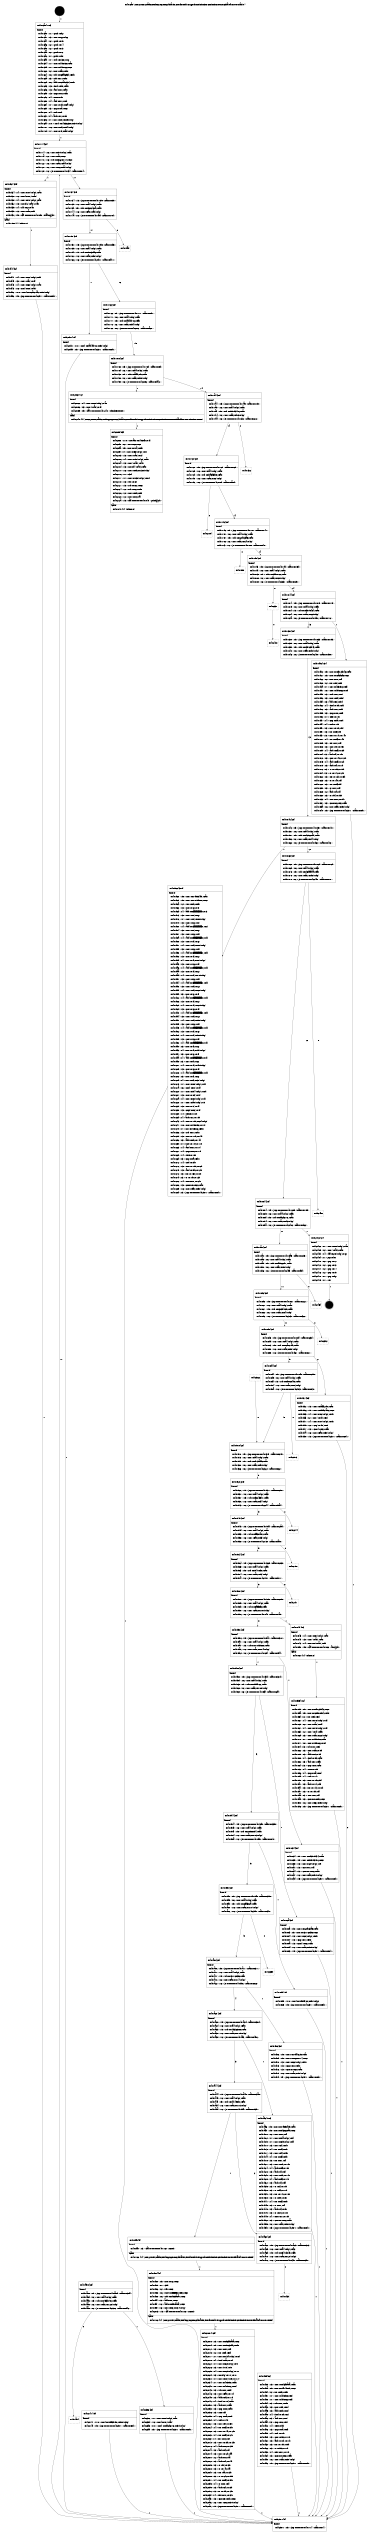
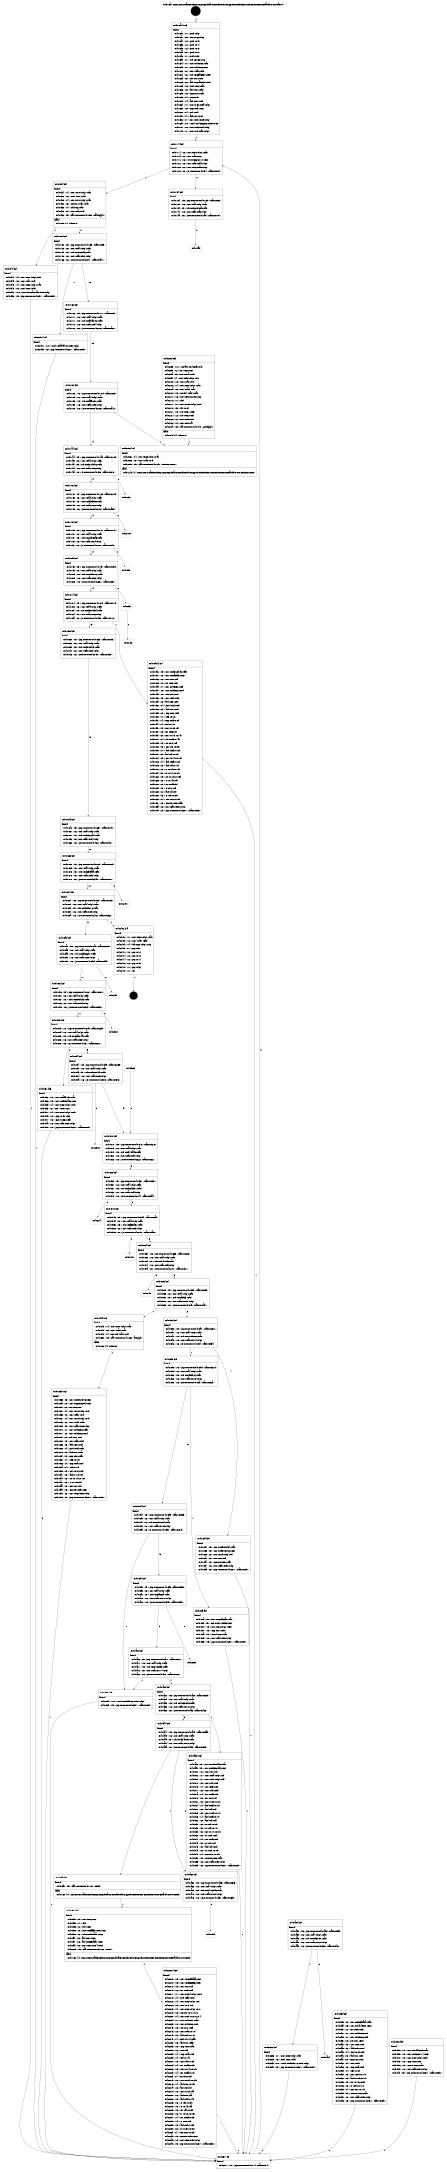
edge "0x401734 [28]" -> "0x401750 [28]": now "0x401f24 [29]" -> "0x401750 [28]"
edge "0x4020e2 [12]" -> "0x4020ee [65]": reversed
node "0x401b60 [308]": removed
edge "0x401a0c [28]" -> "0x401f06 [30]": now "0x401a0c [28]" -> "0x401ebb [15]"
node "0x402141 [15]": removed
